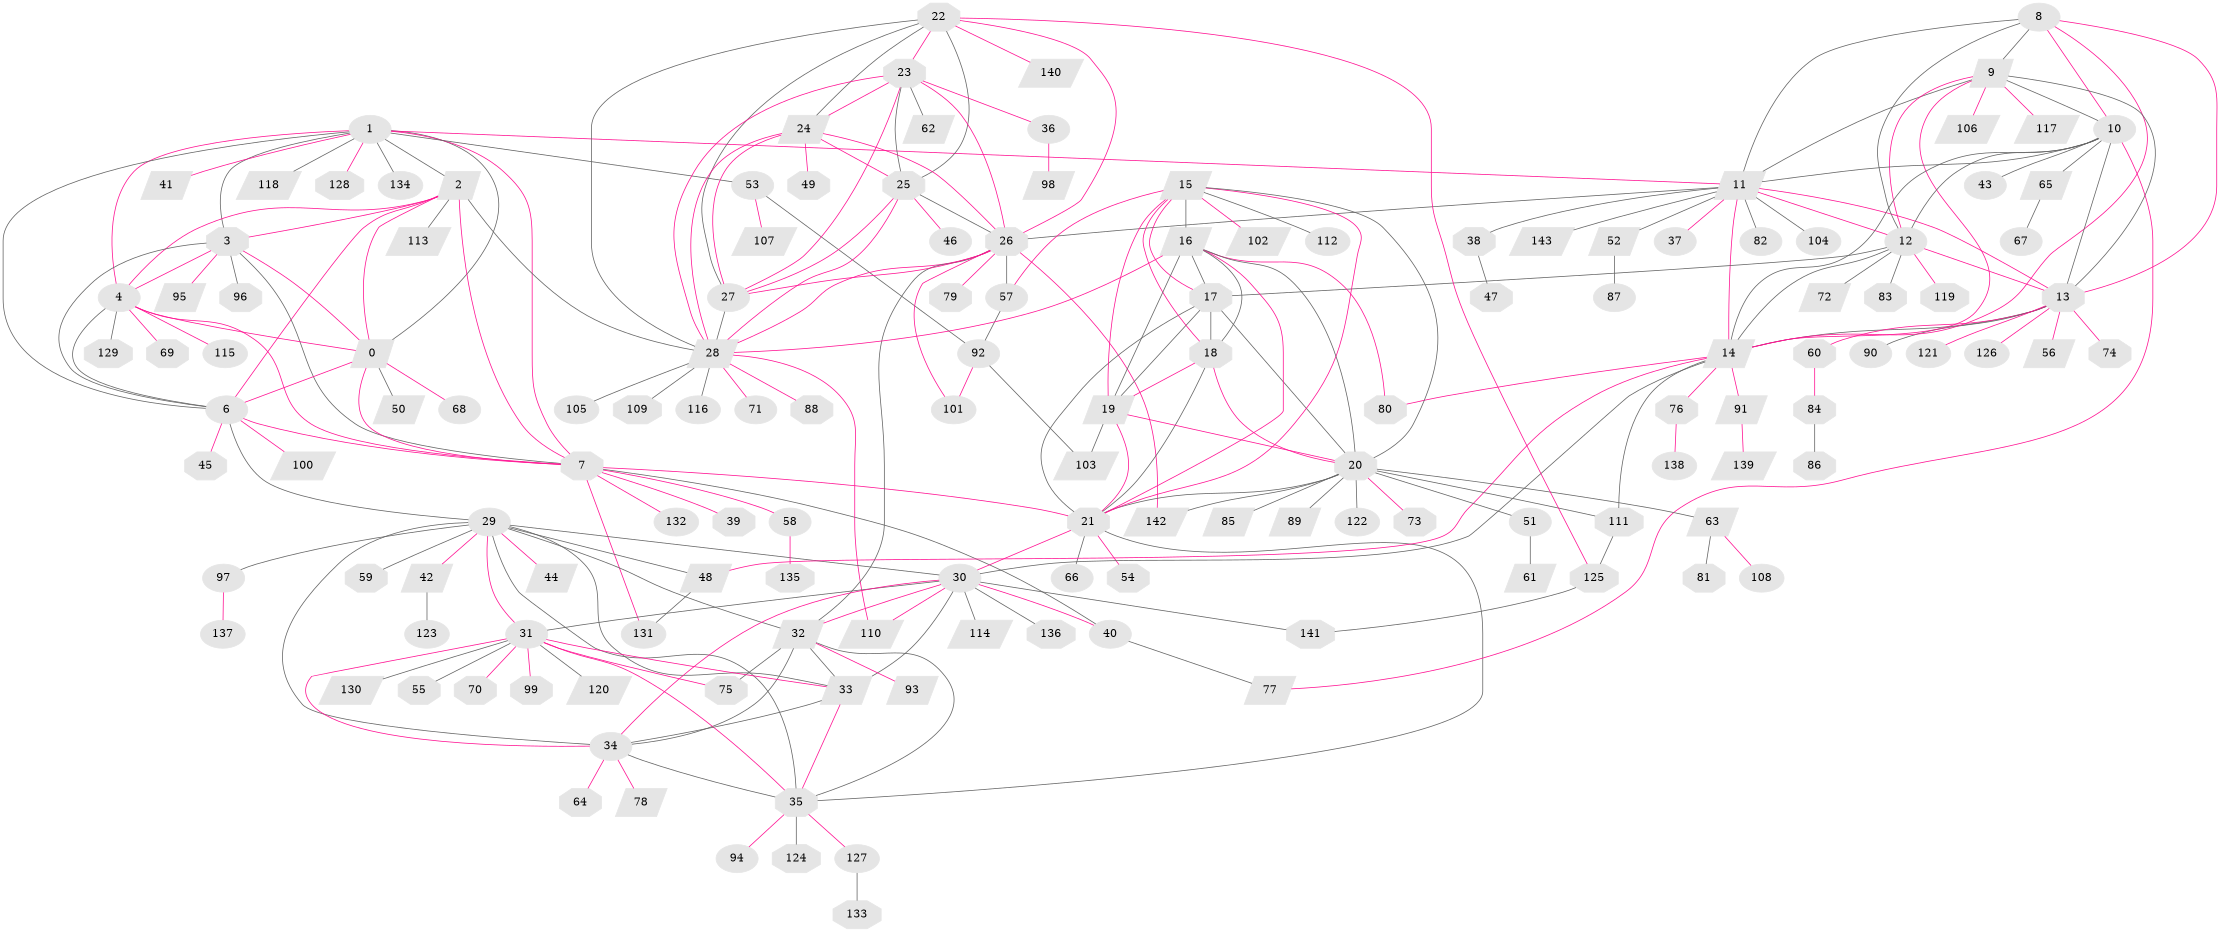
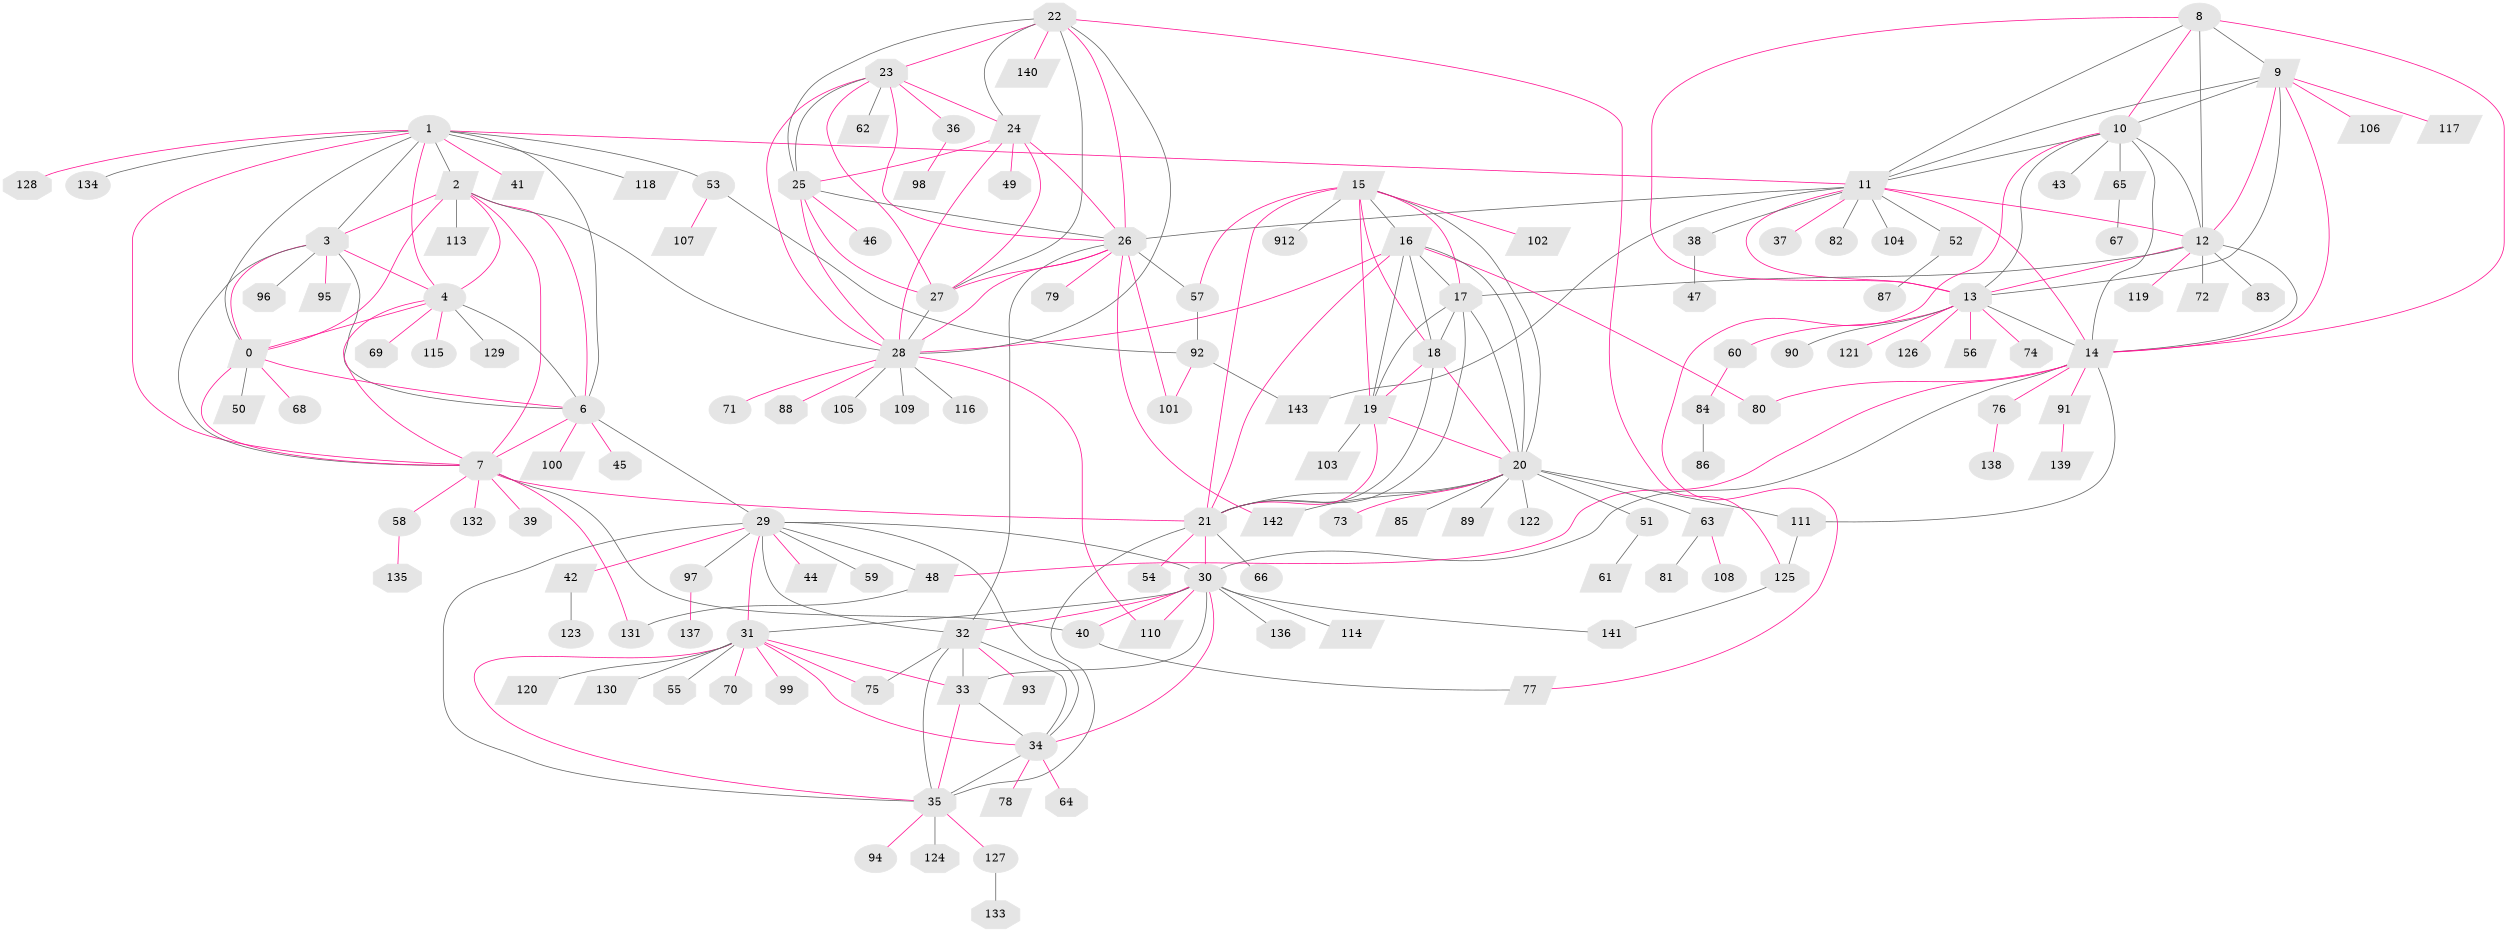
node "112": label "112" -> "912"
edge "92" -- "103": now "92" -- "143"
edge "29" -- "33": removed
